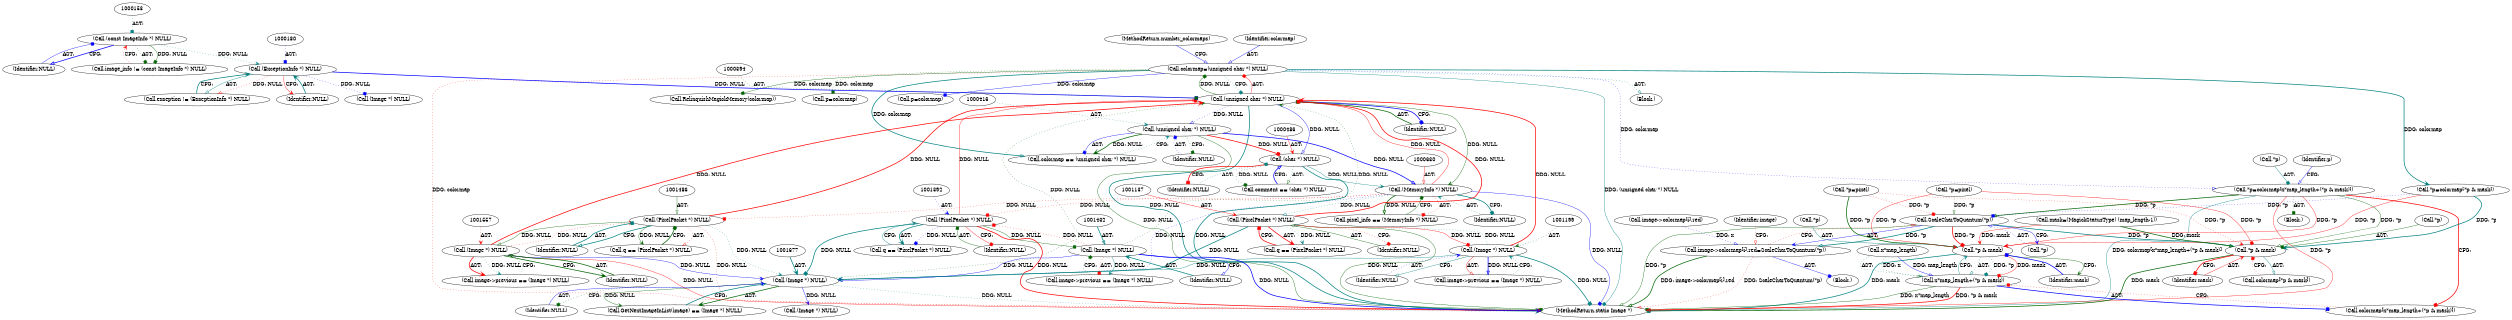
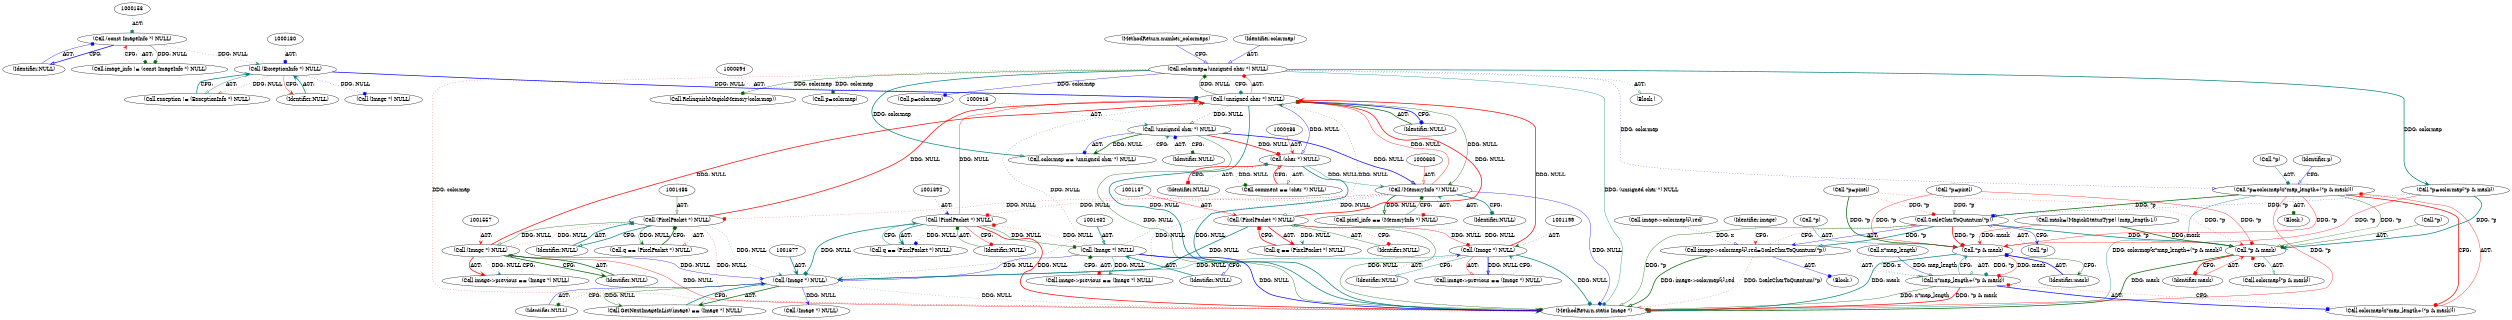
edge "(Call,comment == (char *) NULL)" -> "(Call,(char *) NULL)": color blue -> red
edge "(Call,colormap[x*map_length+(*p & mask)])" -> "(Call,*p=colormap[x*map_length+(*p & mask)])": added, label "AST:"
edge "(Identifier,image)" -> "(Call,image->colormap[i].red=ScaleCharToQuantum(*p))": arrowhead onormal -> vee
